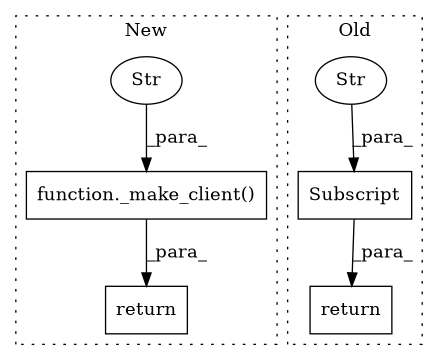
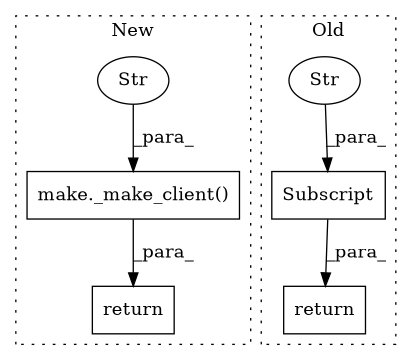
node "function._make_client()": label "function._make_client()" -> "make._make_client()"
